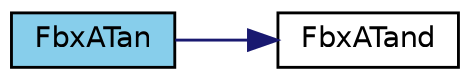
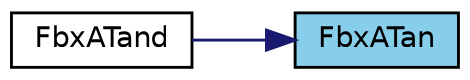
edge "FbxATan" -> "FbxATand": reversed
